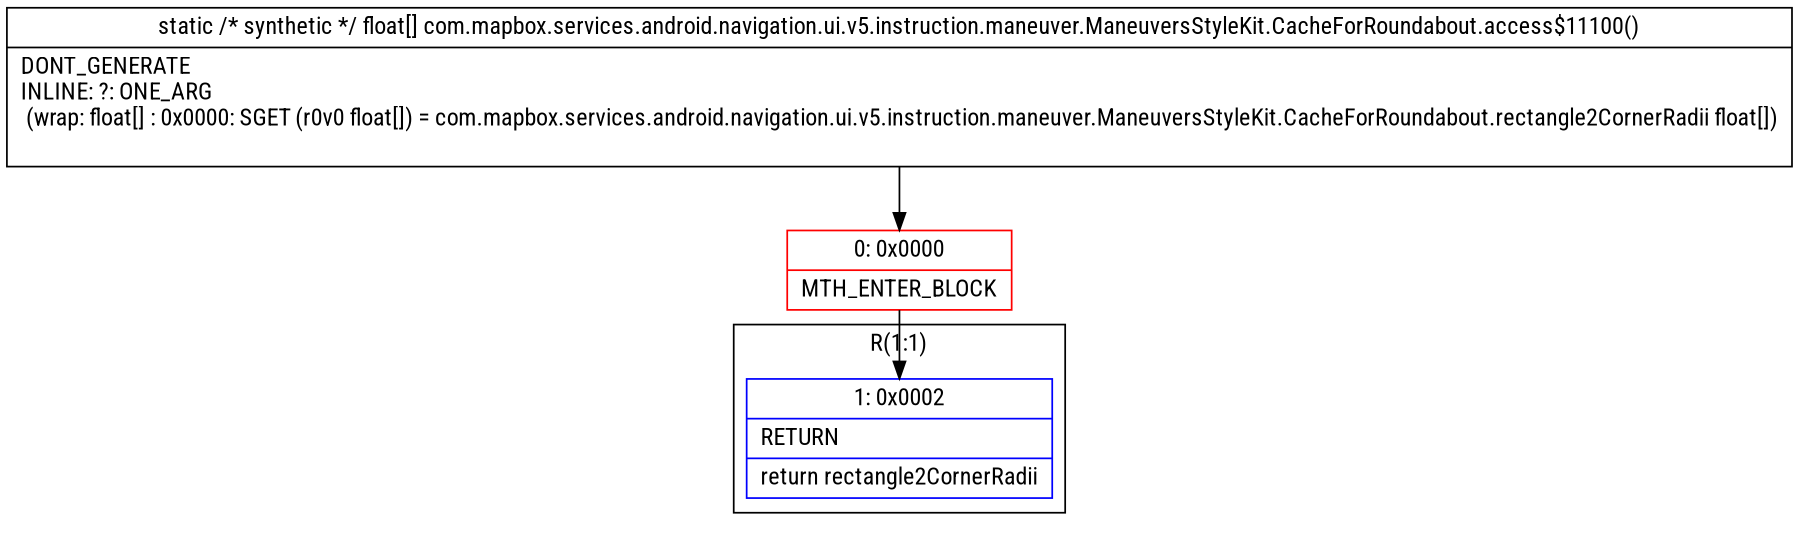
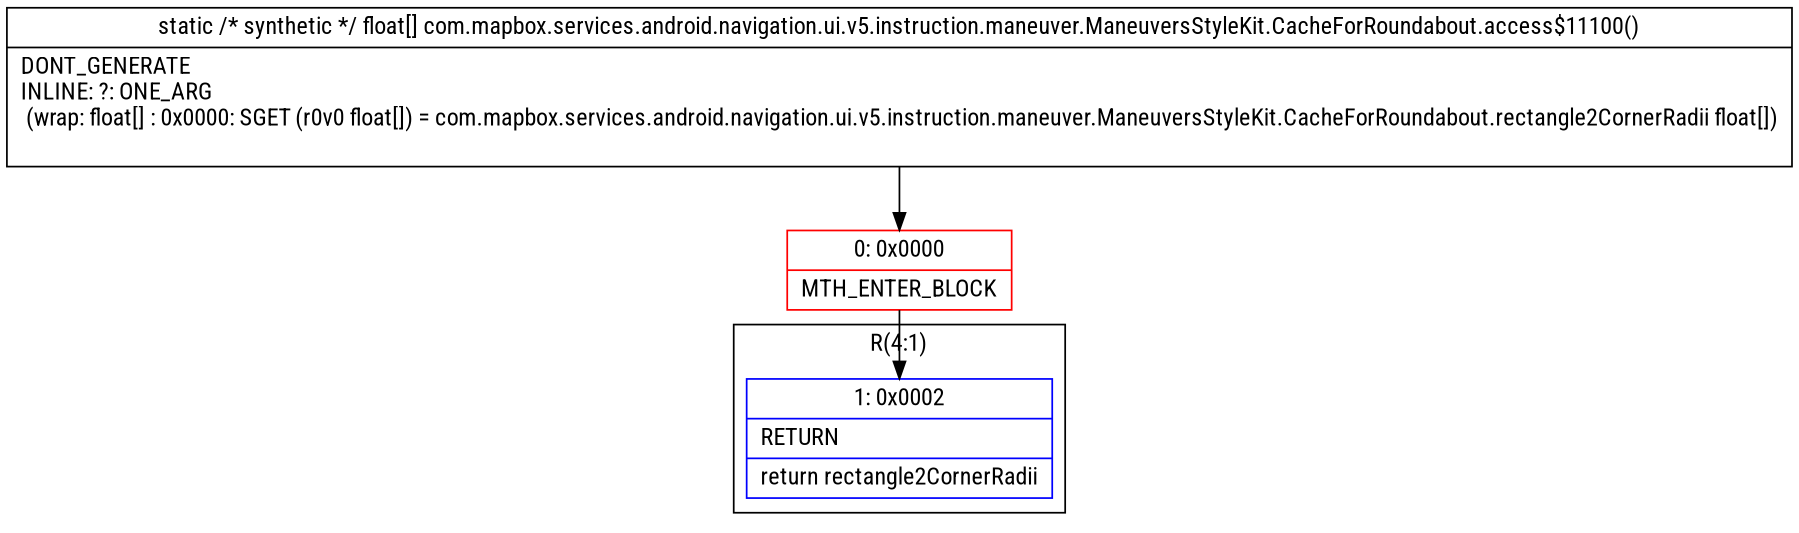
cluster "R(1:1)": label "R(1:1)" -> "R(4:1)"
